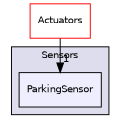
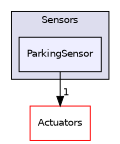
edge "Actuators" -> "ParkingSensor": reversed
